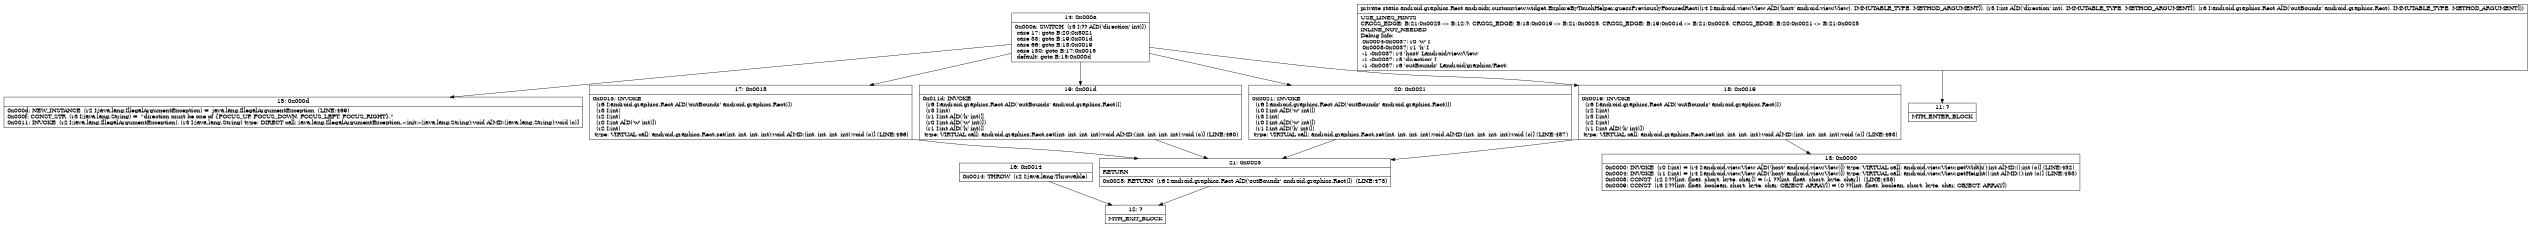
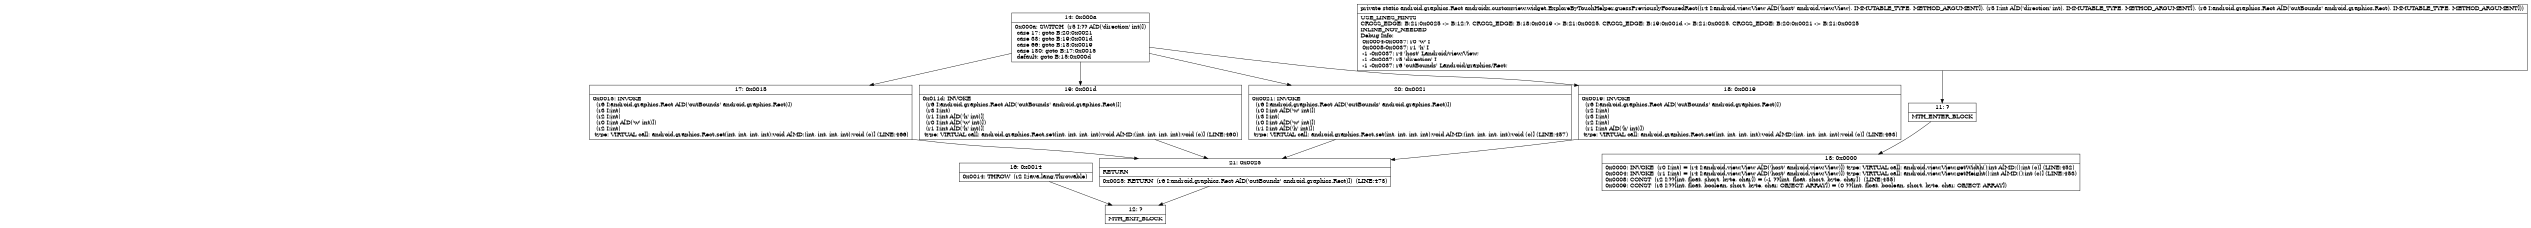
node "14: 0x000a": text "case 17: goto B:20:0x8021" -> "case 17: goto B:20:0x0021"
node "15: 0x000d": removed
edge "18: 0x0019" -> "13: 0x0000": now "11: ?" -> "13: 0x0000"
